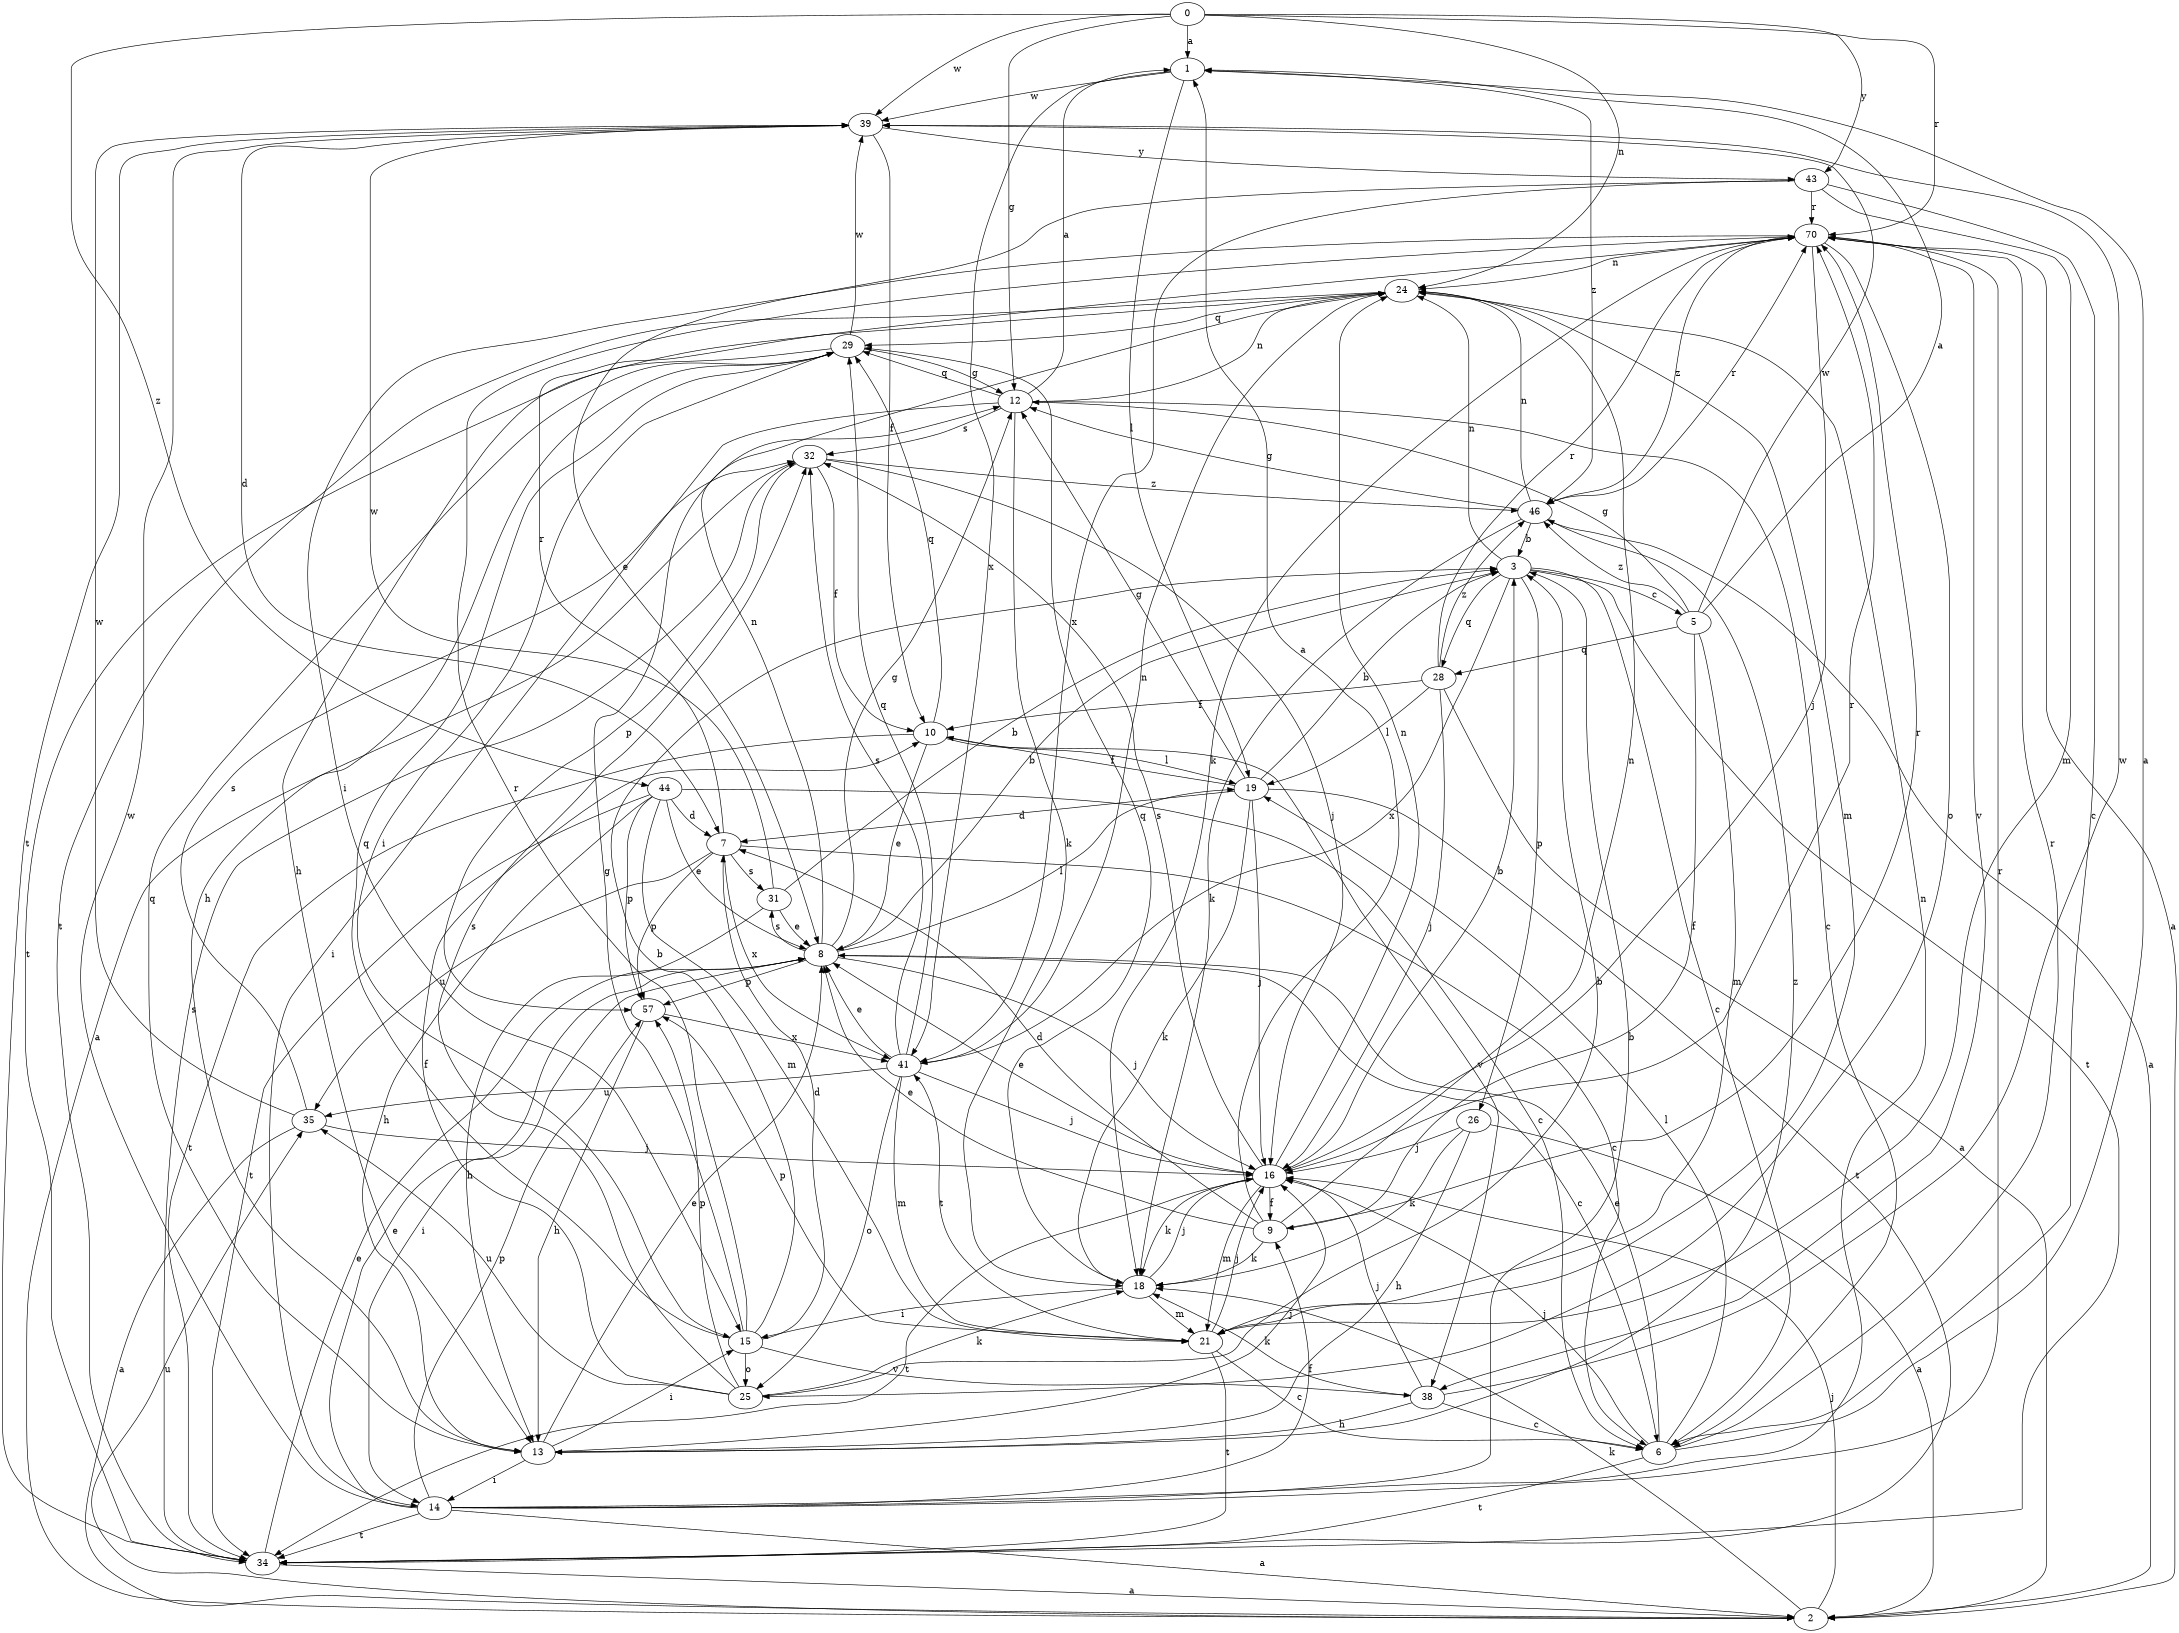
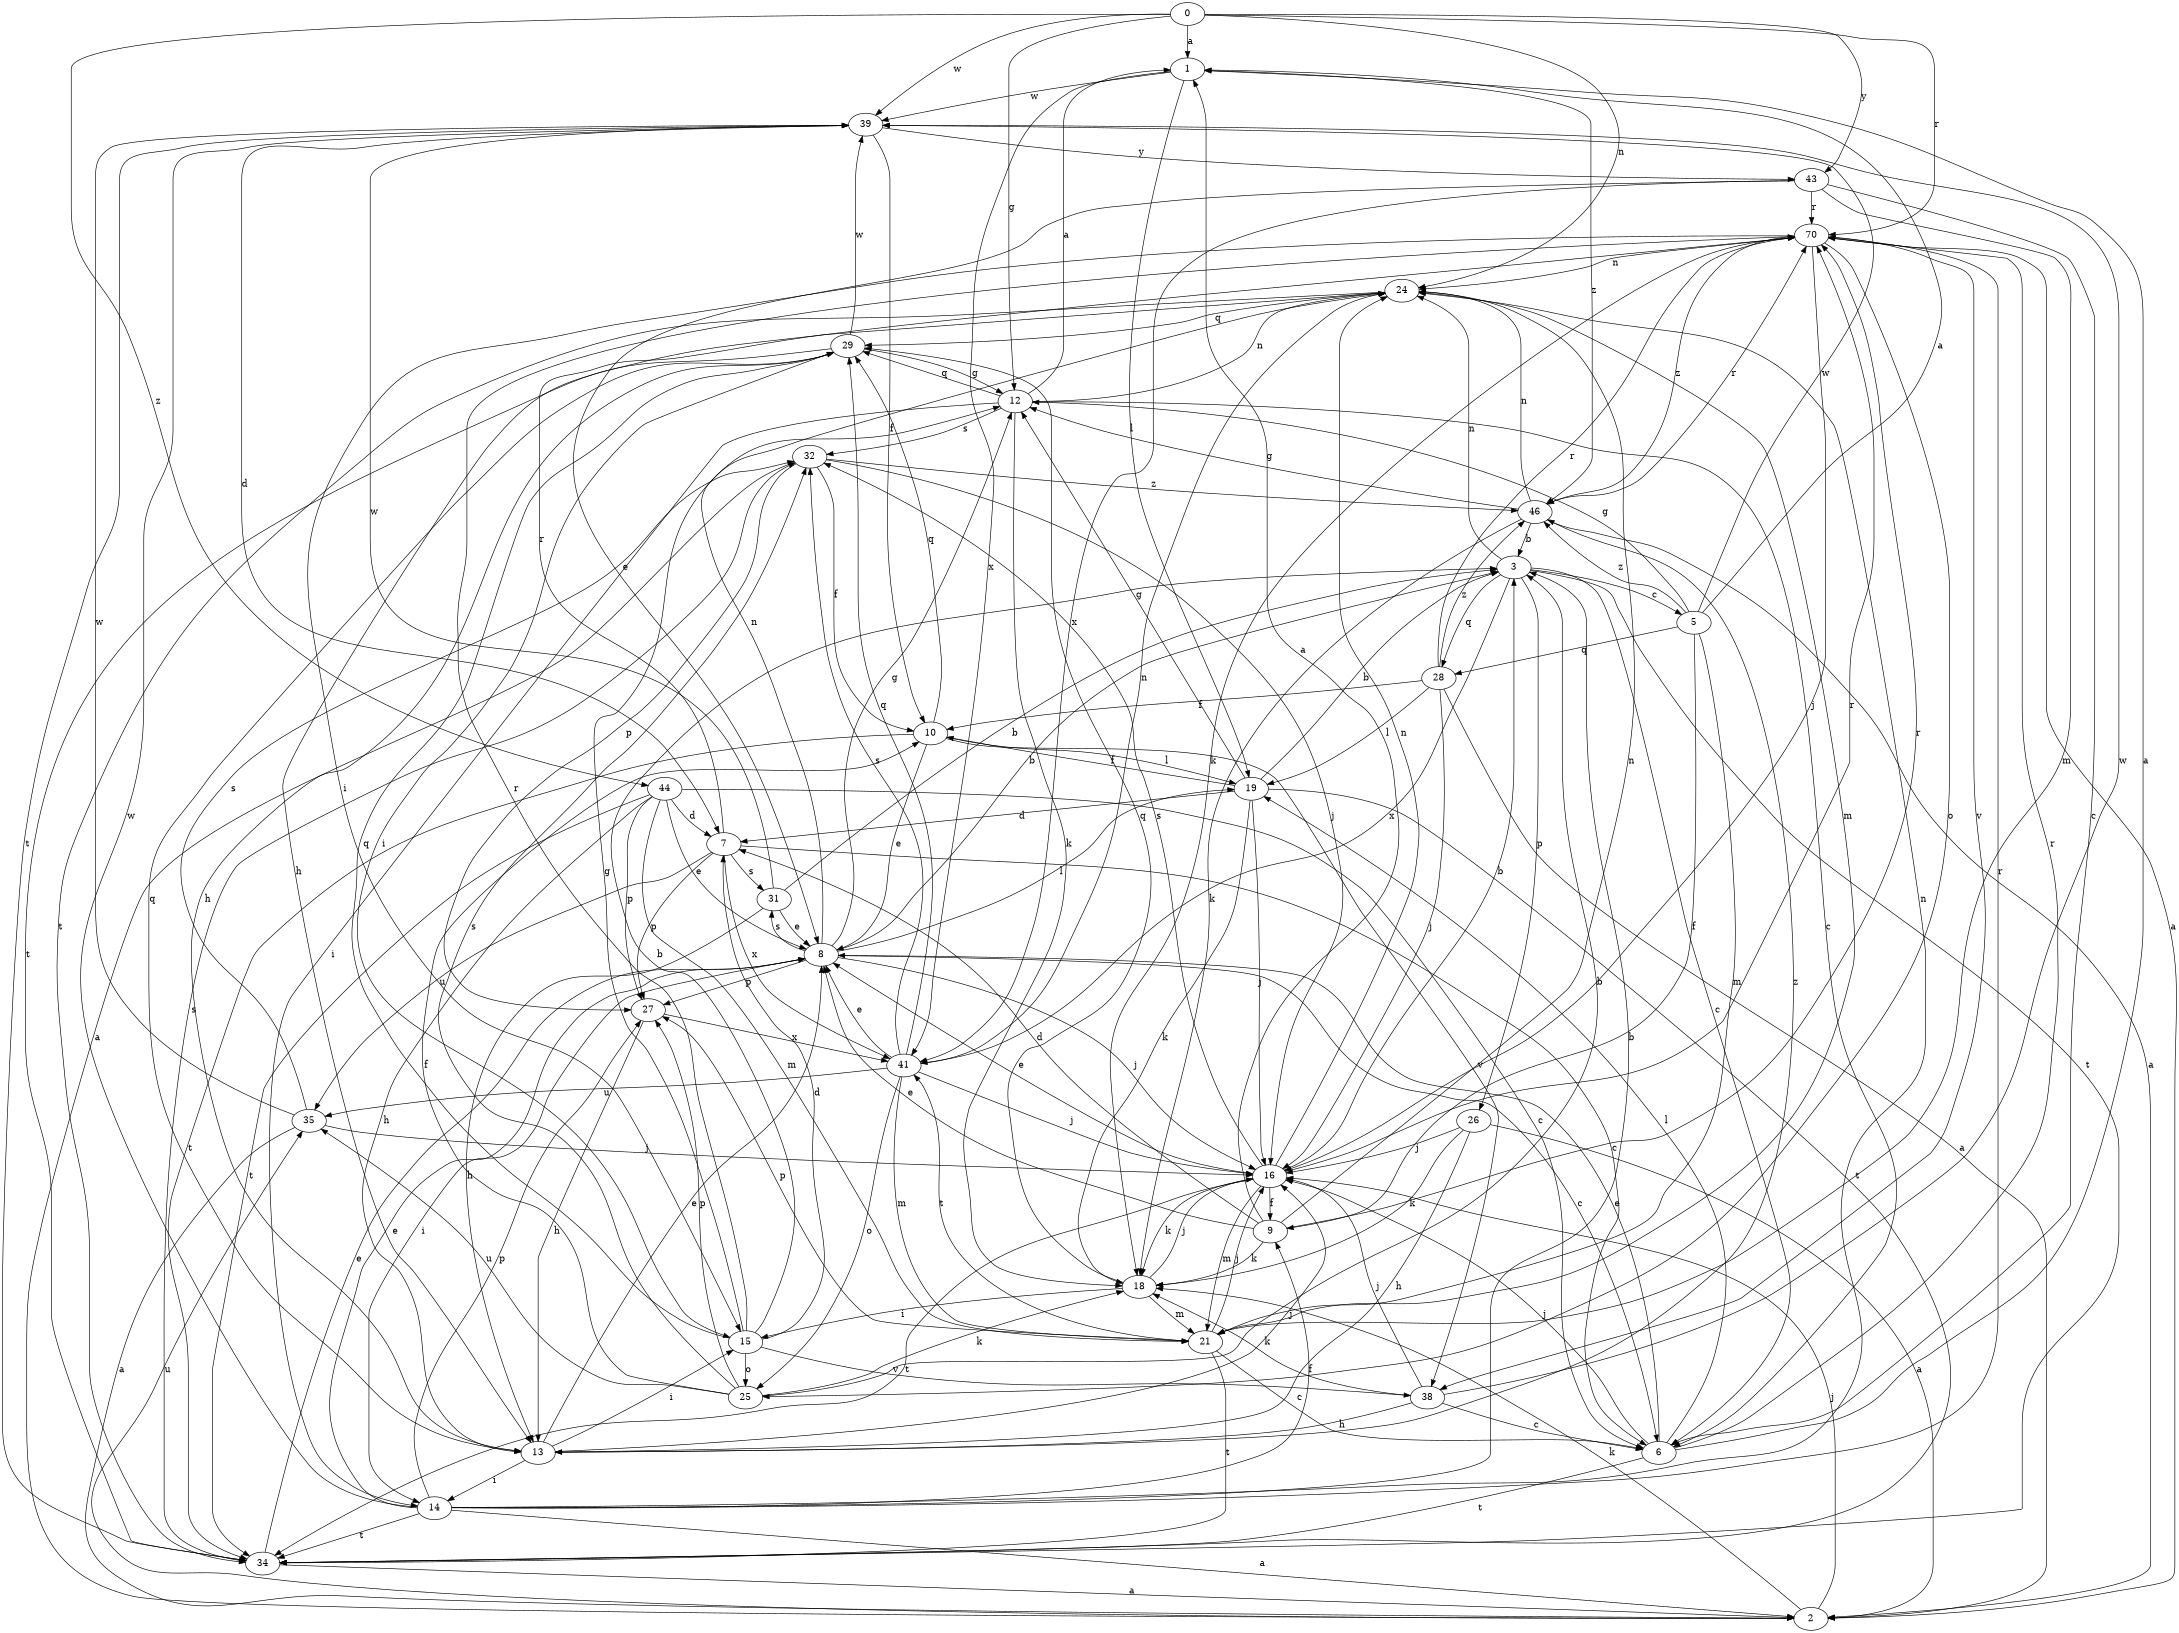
node "57": label "57" -> "27"
